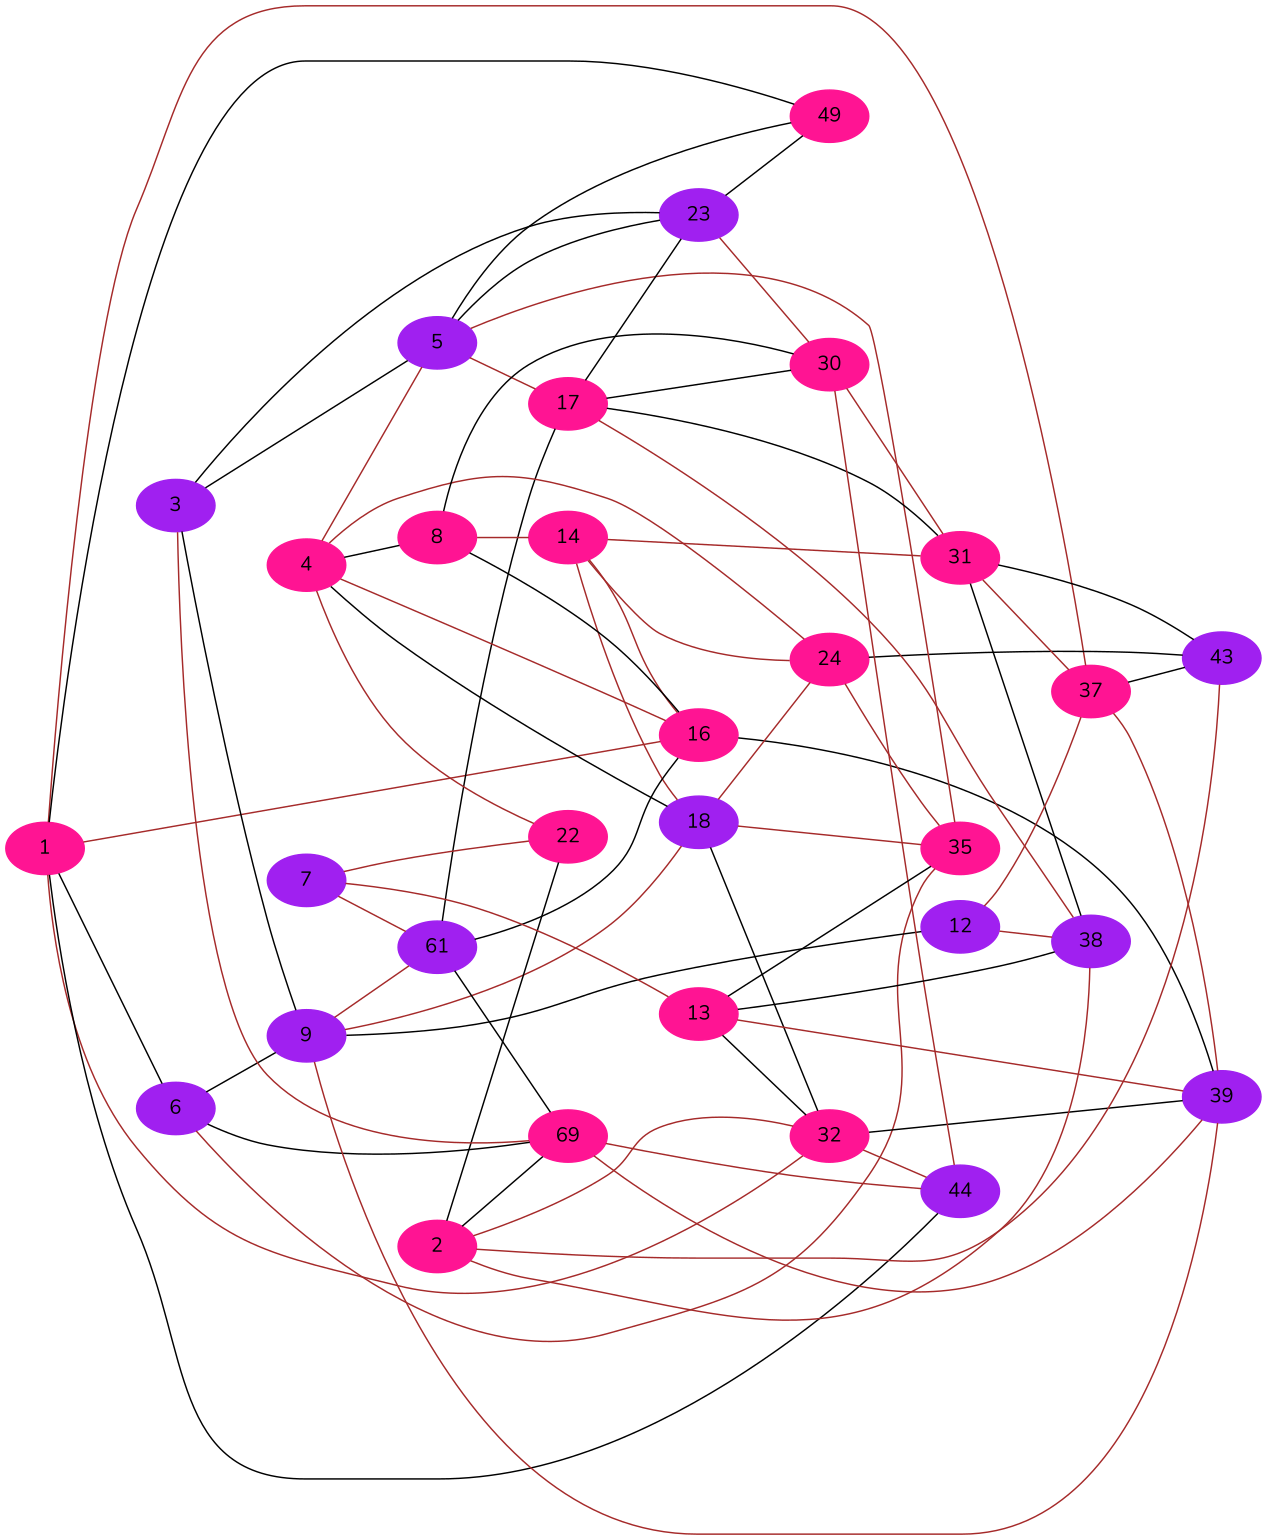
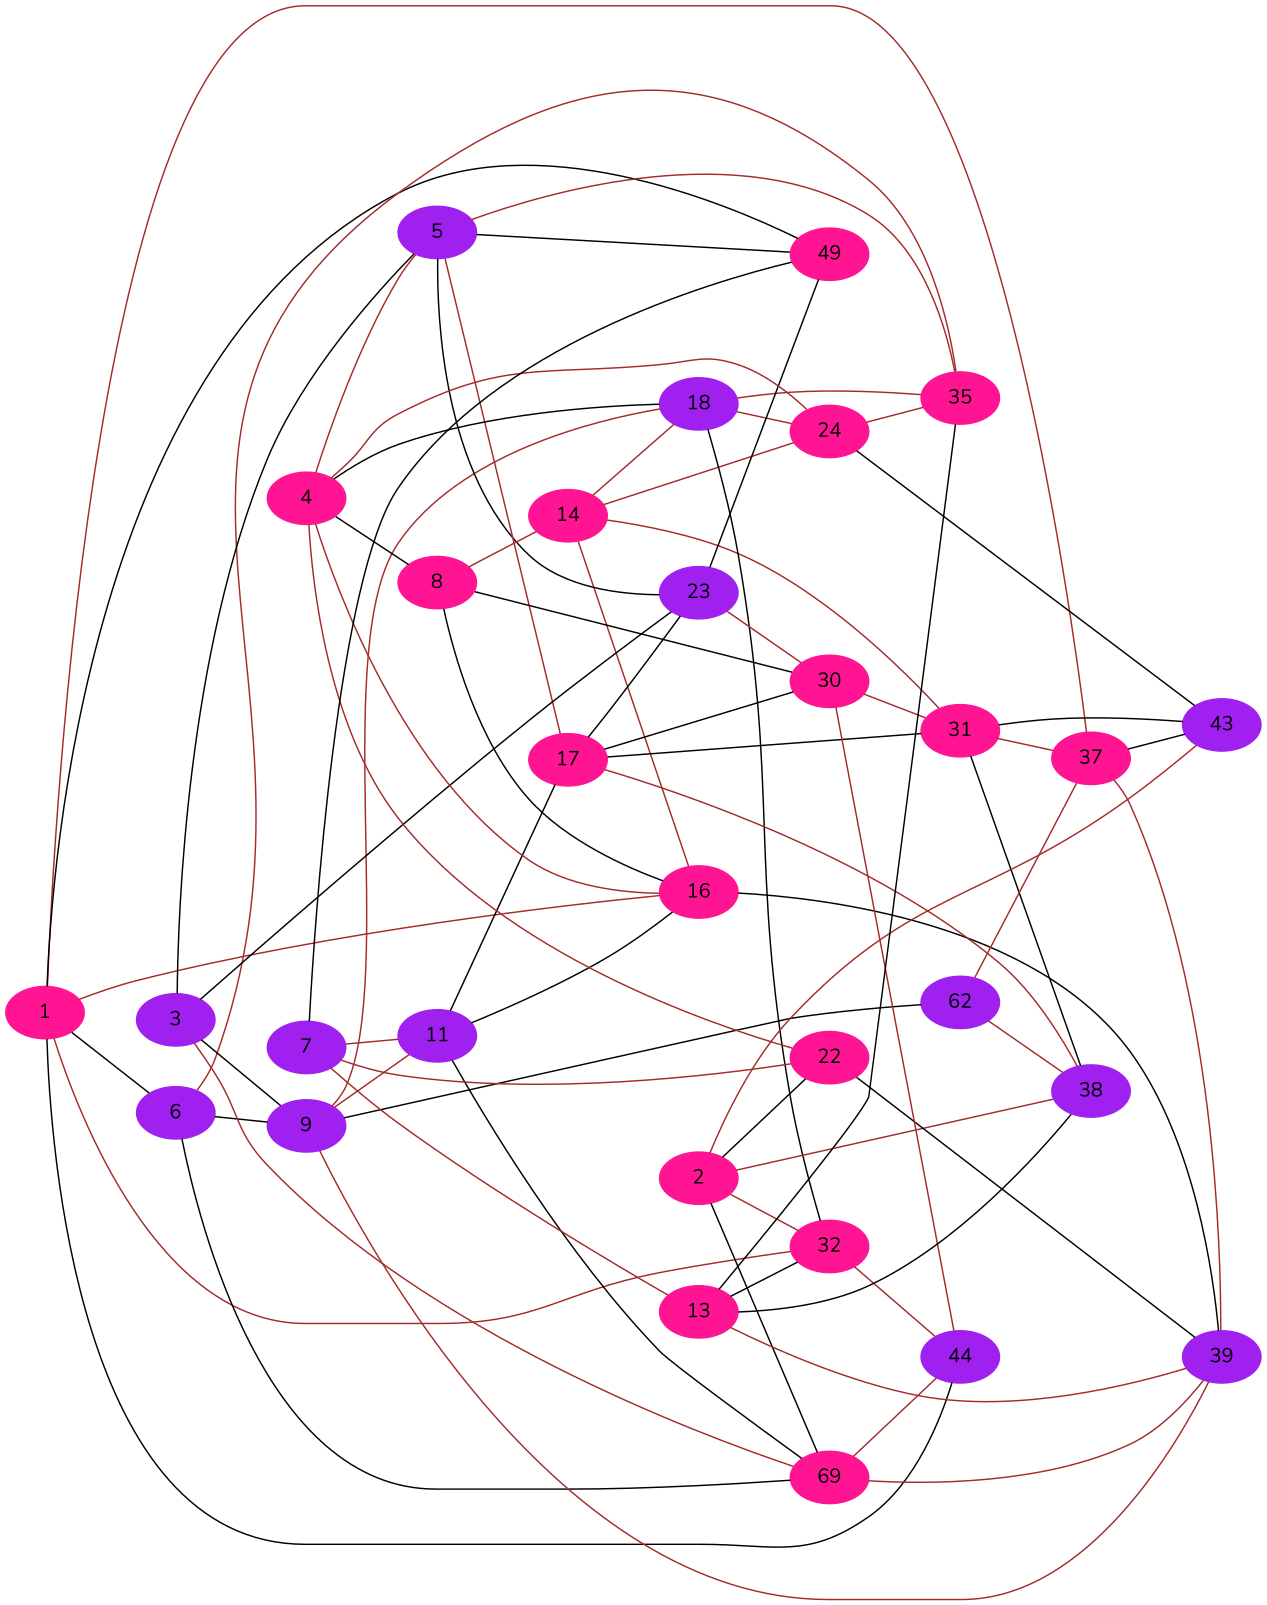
edge "49" -- "7": added
node "12": label "12" -> "62"
node "61": label "61" -> "11"
edge "39" -- "32": now "39" -- "22"
